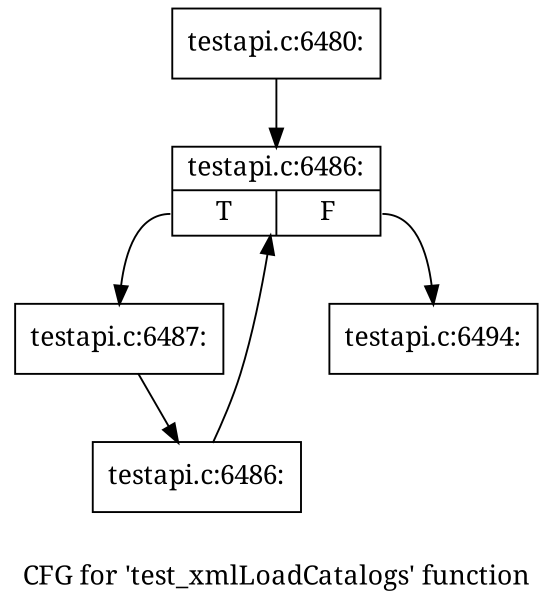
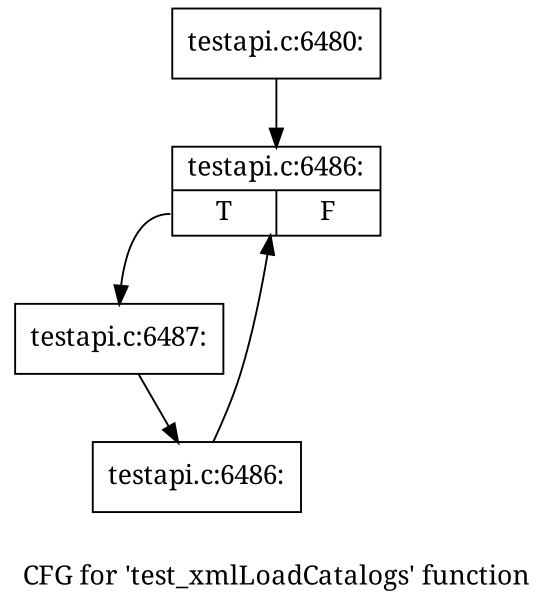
node "testapi.c:6494:": removed
